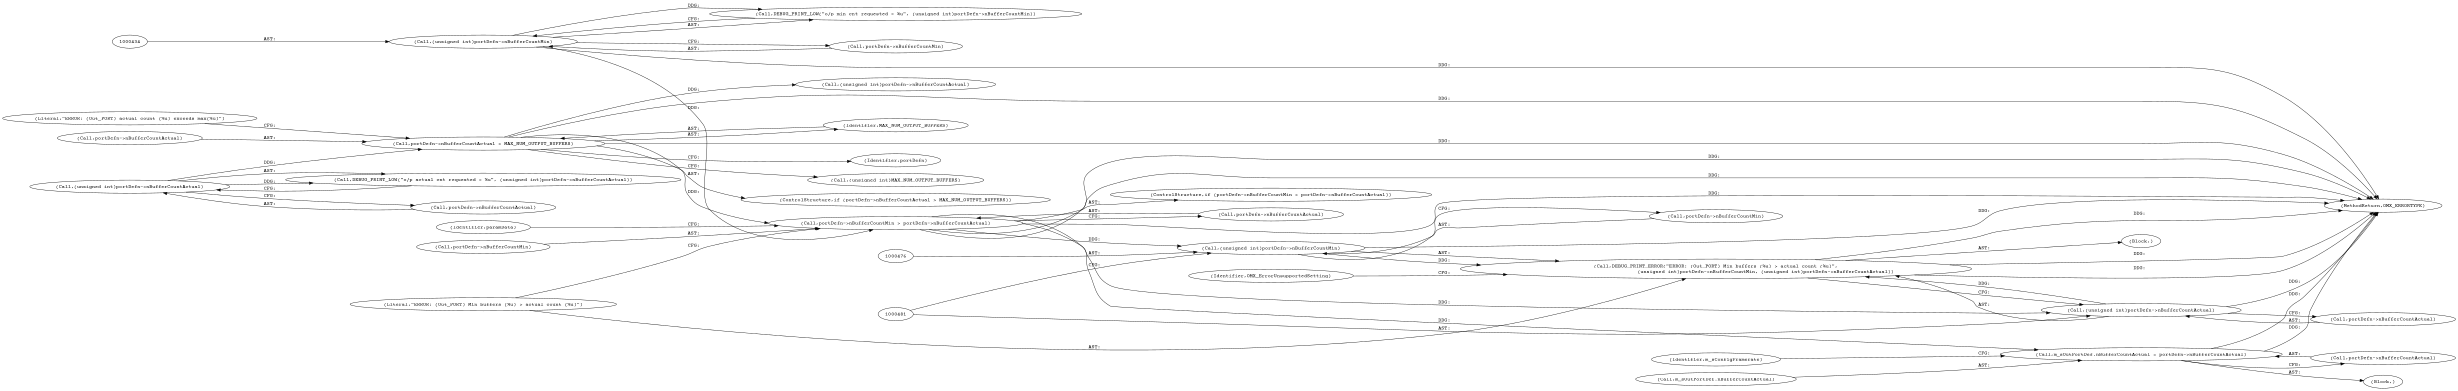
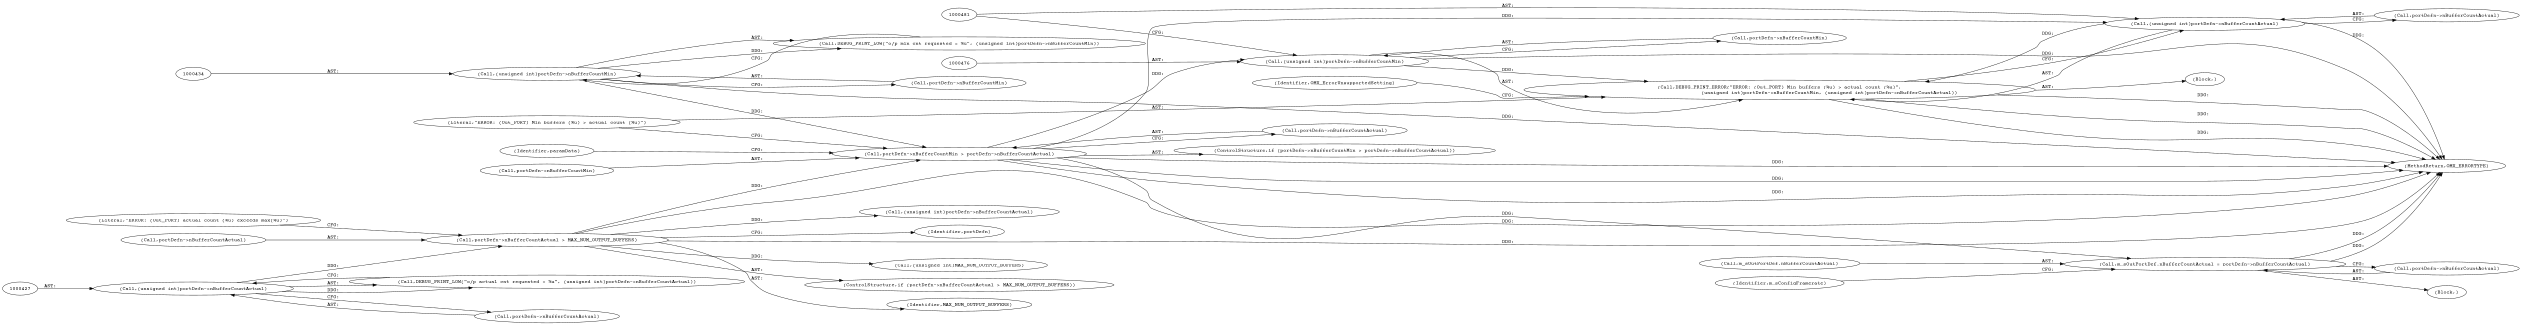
edge "(Identifier,MAX_NUM_OUTPUT_BUFFERS)" -> "(Call,portDefn->nBufferCountActual > MAX_NUM_OUTPUT_BUFFERS)": removed, label "AST:"
edge "(Call,portDefn->nBufferCountActual > MAX_NUM_OUTPUT_BUFFERS)" -> "(Call,(unsigned int)MAX_NUM_OUTPUT_BUFFERS)": label "CFG: " -> "DDG: "
node "1000427": added
